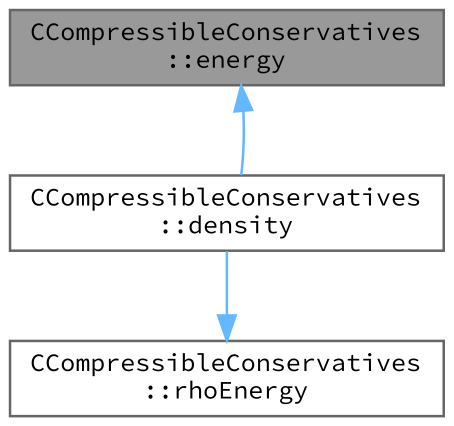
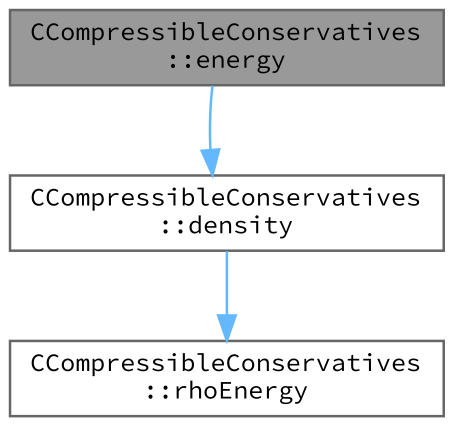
edge "CCompressibleConservatives ::density" -> "CCompressibleConservatives ::energy": reversed
